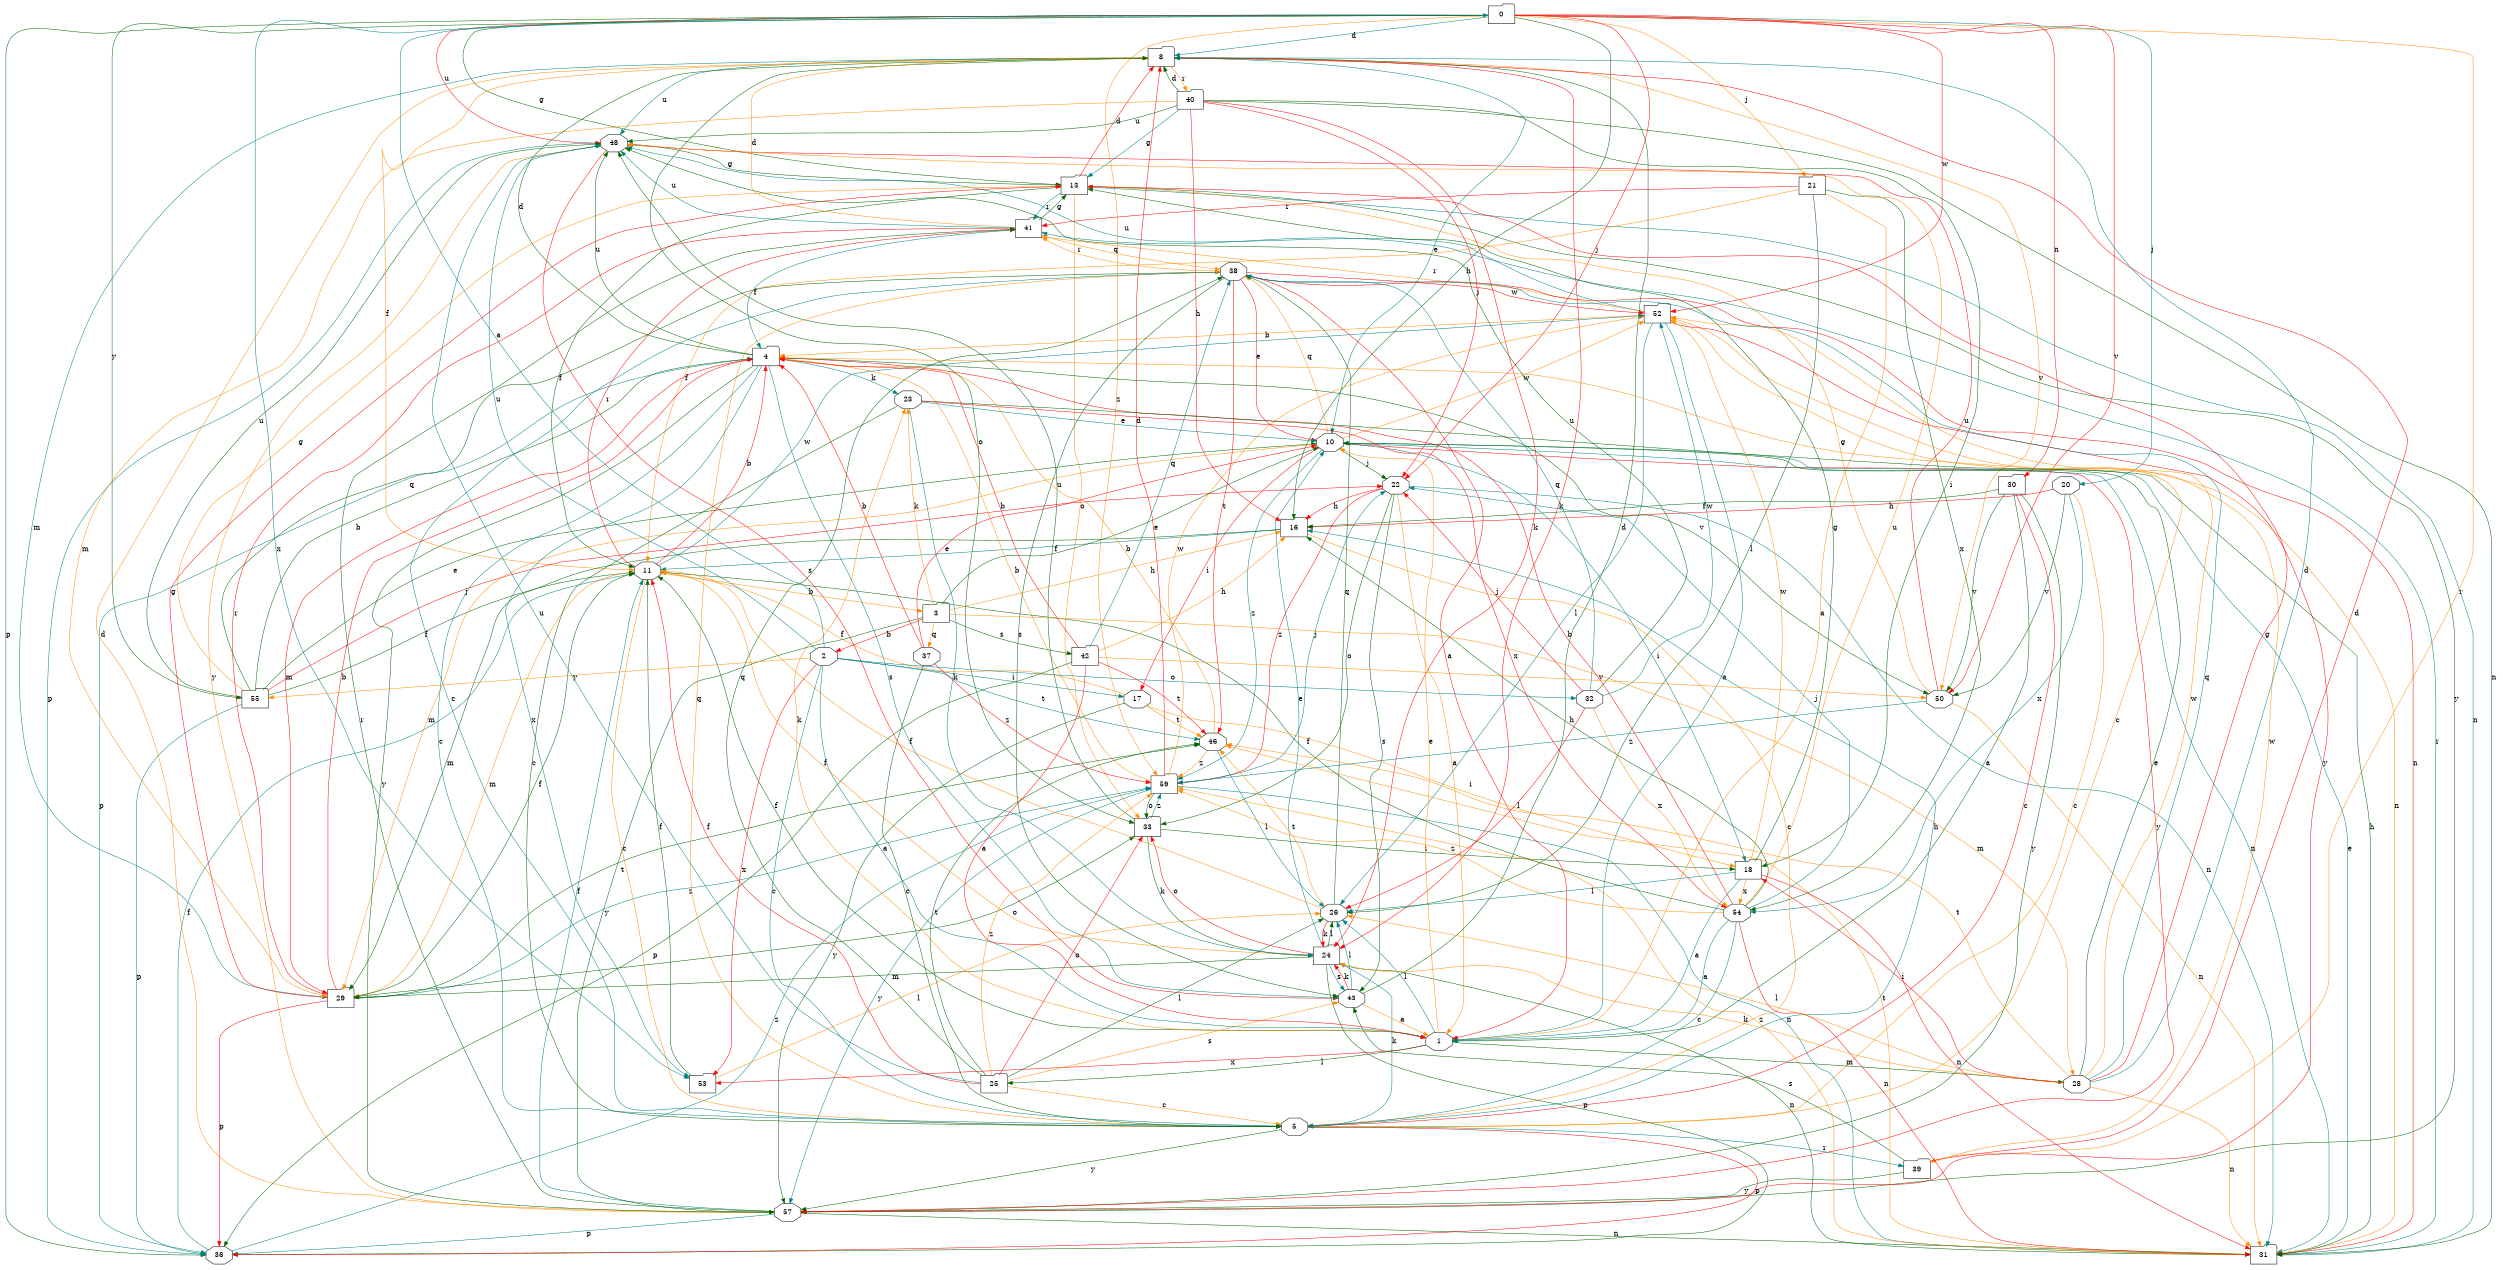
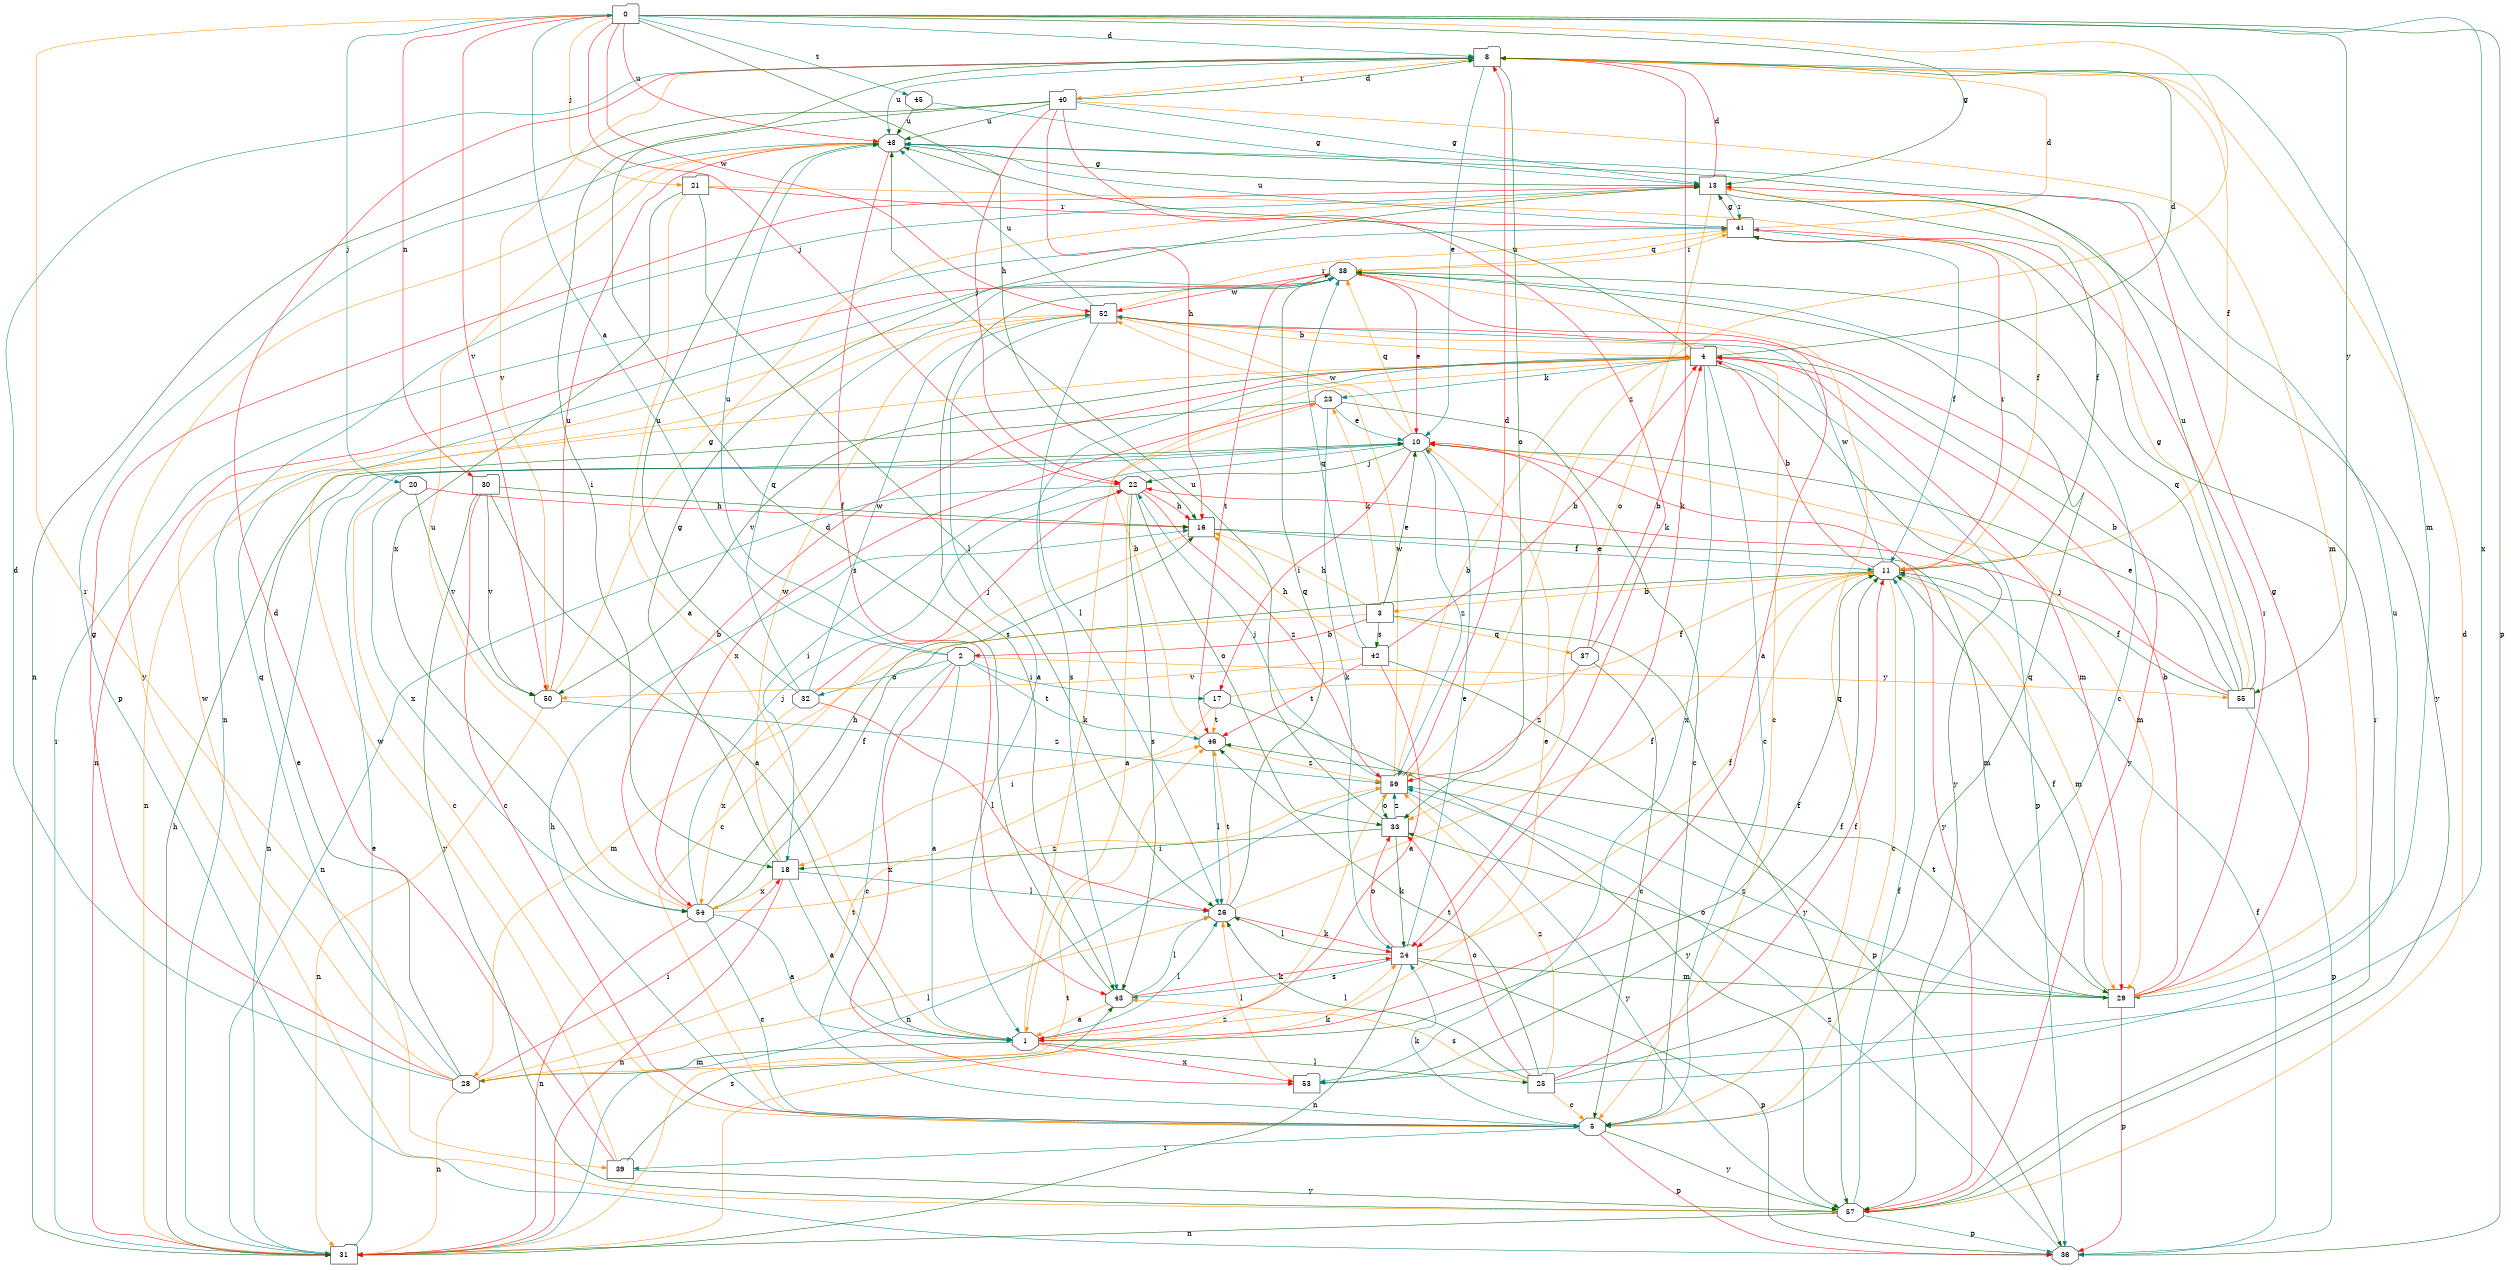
node "45": added
edge "41" -> "4": now "41" -> "11"
